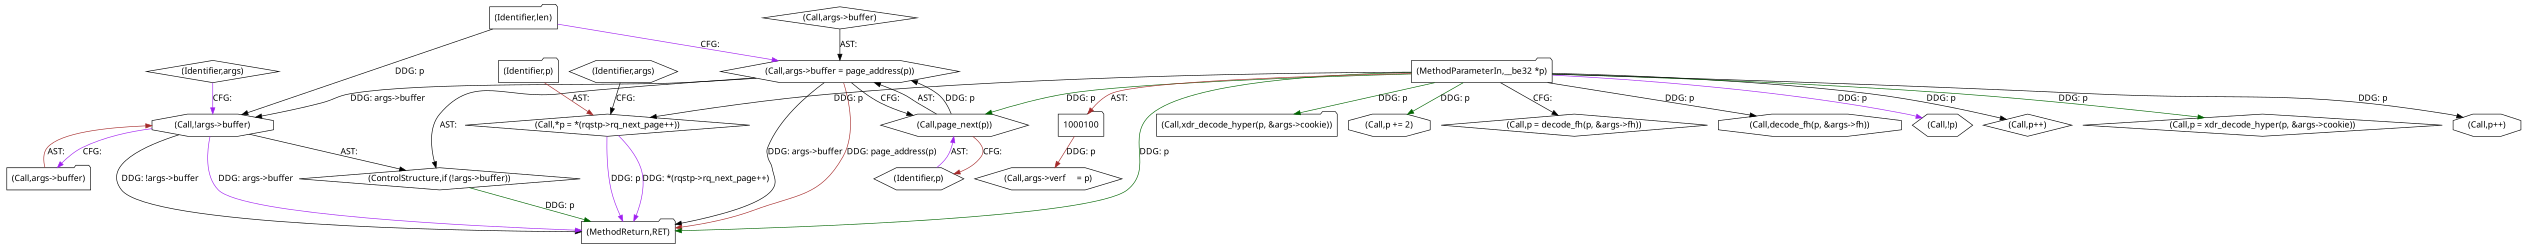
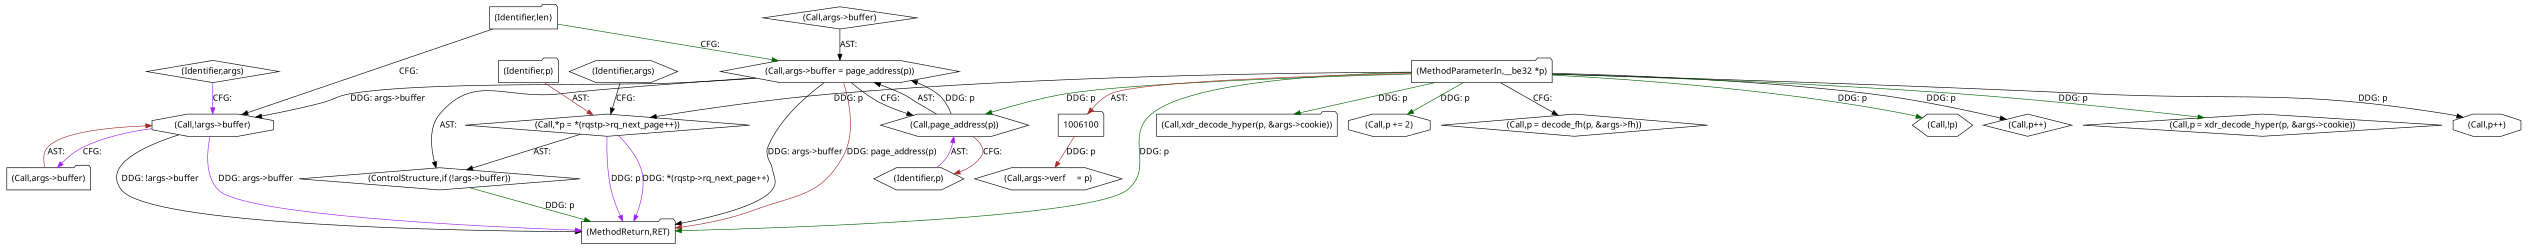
edge "(Identifier,len)" -> "(Call,args->buffer = page_address(p))": color purple -> darkgreen
edge "(Identifier,len)" -> "(Call,!args->buffer)": label "DDG: p" -> "CFG: "
edge "(MethodParameterIn,__be32 *p)" -> "(Call,!p)": color purple -> darkgreen
node "(Call,page_next(p))": label "(Call,page_next(p))" -> "(Call,page_address(p))"
node "1000100": label "1000100" -> "1006100"
node "(Call,decode_fh(p, &args->fh))": removed
edge "(Call,!args->buffer)" -> "(ControlStructure,if (!args->buffer))": now "(Call,*p = *(rqstp->rq_next_page++))" -> "(ControlStructure,if (!args->buffer))"
